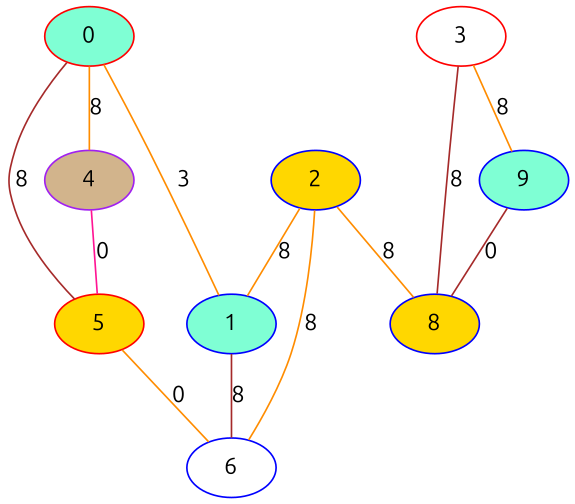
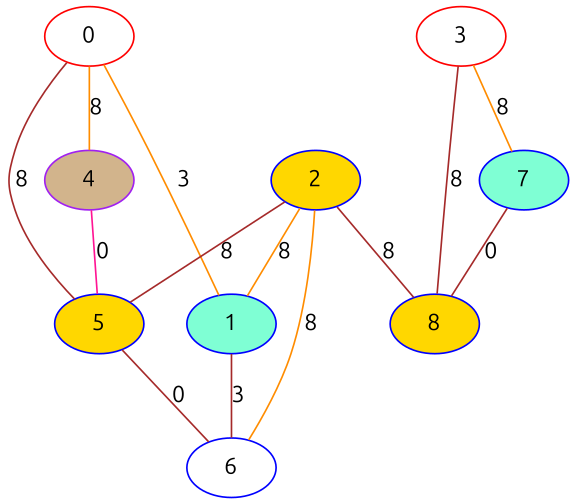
node "0": fillcolor aquamarine -> white
node "9": label "9" -> "7"
edge "2" -- "5": added, label "8"
edge "2" -- "8": color darkorange -> brown
node "5": color red -> blue
edge "5" -- "6": color darkorange -> brown
edge "1" -- "6": label "8" -> "3"
